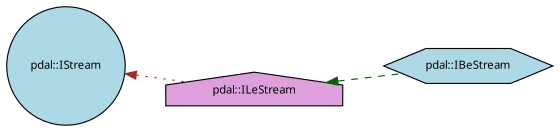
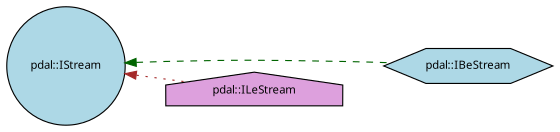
edge "pdal::IBeStream" -> "pdal::ILeStream": now "pdal::IBeStream" -> "pdal::IStream"
